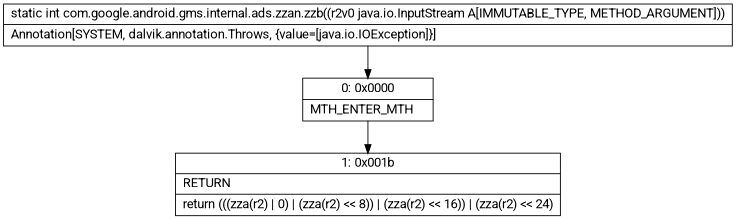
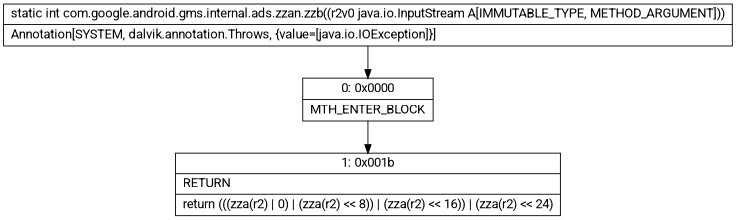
node "0: 0x0000": text "MTH_ENTER_MTH" -> "MTH_ENTER_BLOCK"
